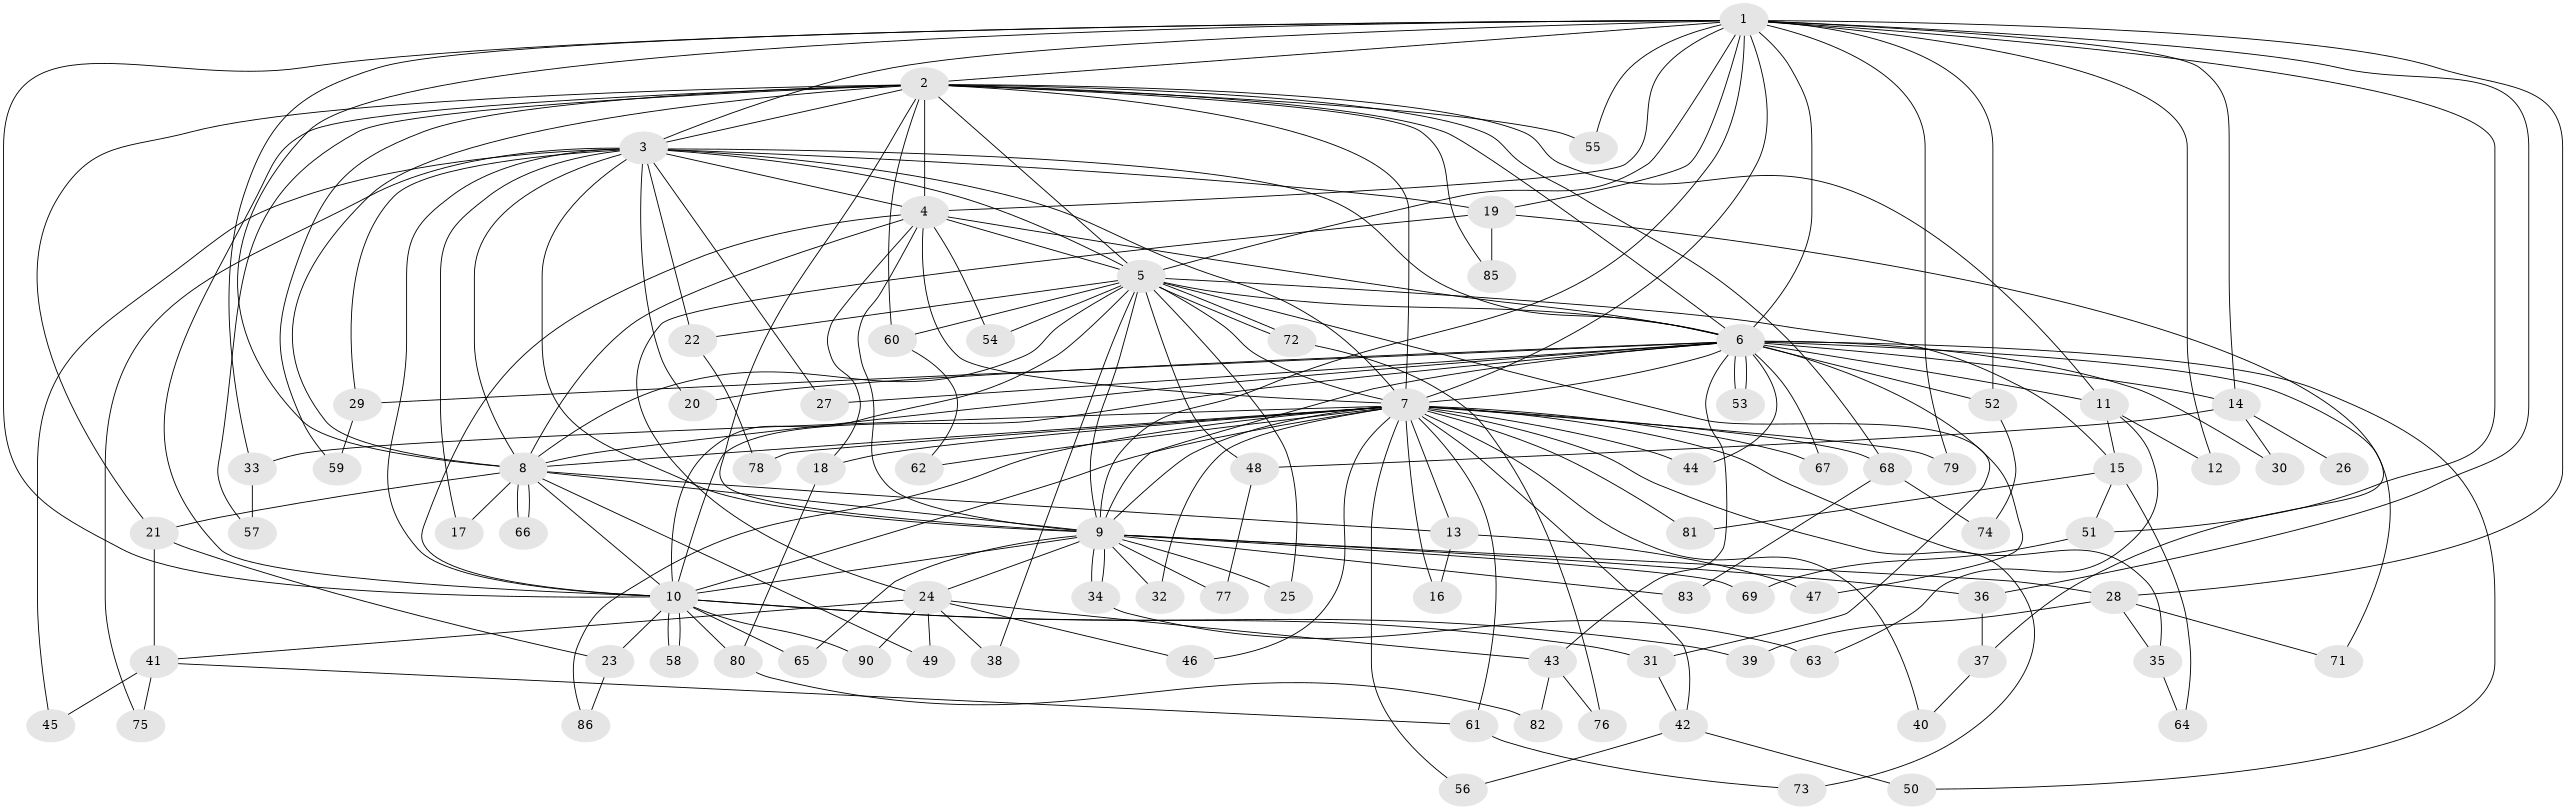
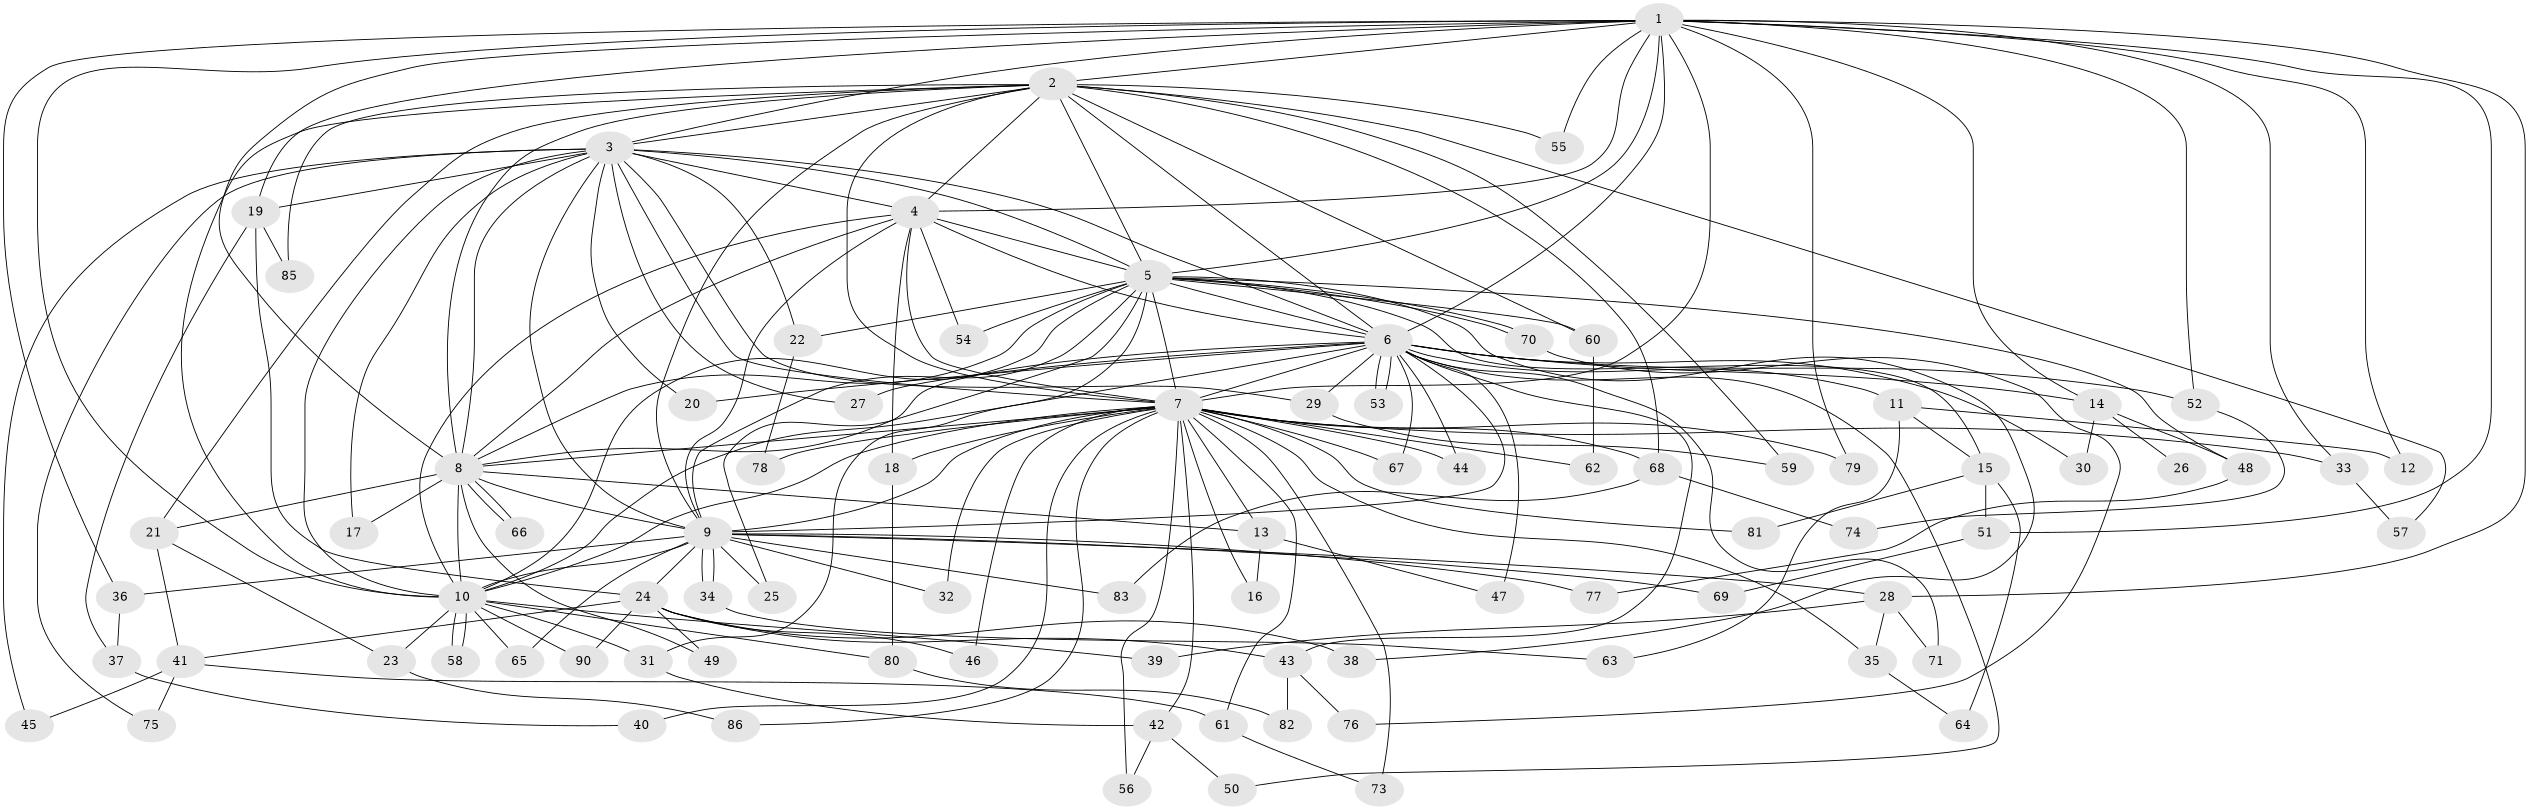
edge "2" -- "11": removed
edge "1" -- "9": removed
node "72": label "72" -> "70"
